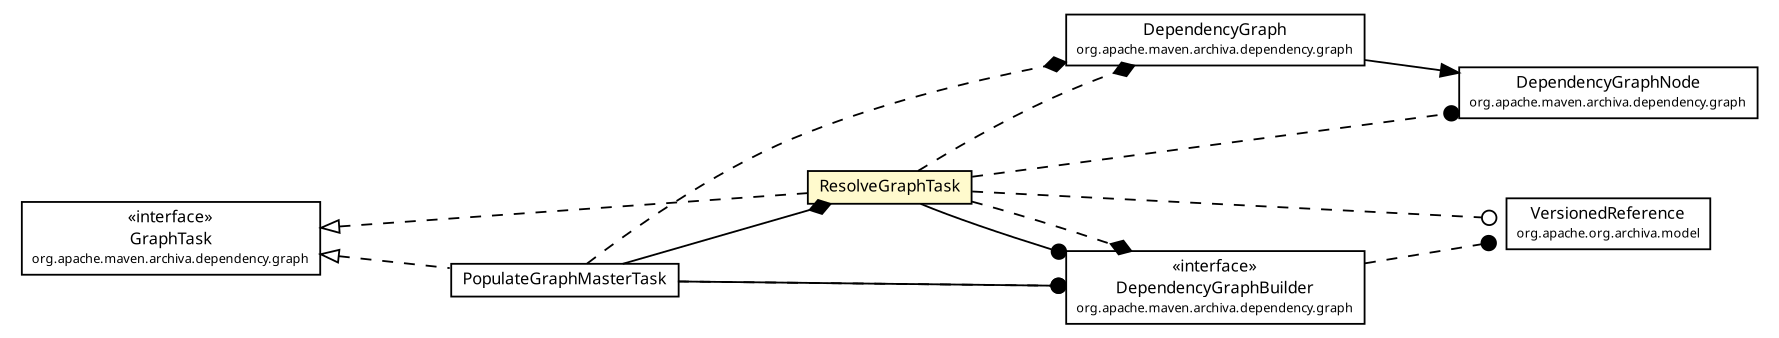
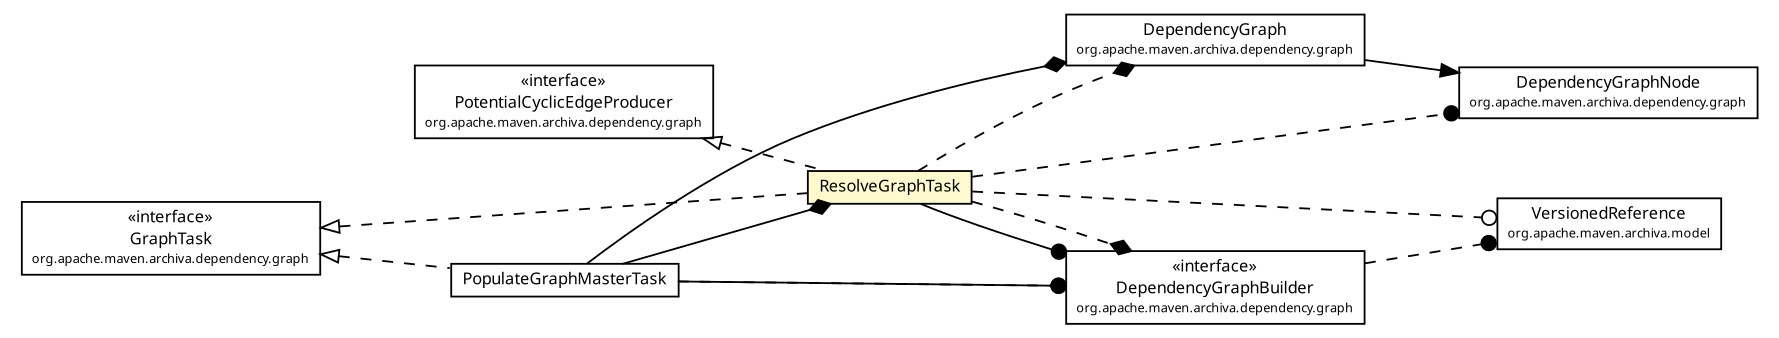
node "PotentialCyclicEdgeProducer": added
edge "PopulateGraphMasterTask" -> "DependencyGraph": style dashed -> solid
node "VersionedReference": text "org.apache.org.archiva.model" -> "org.apache.maven.archiva.model"
